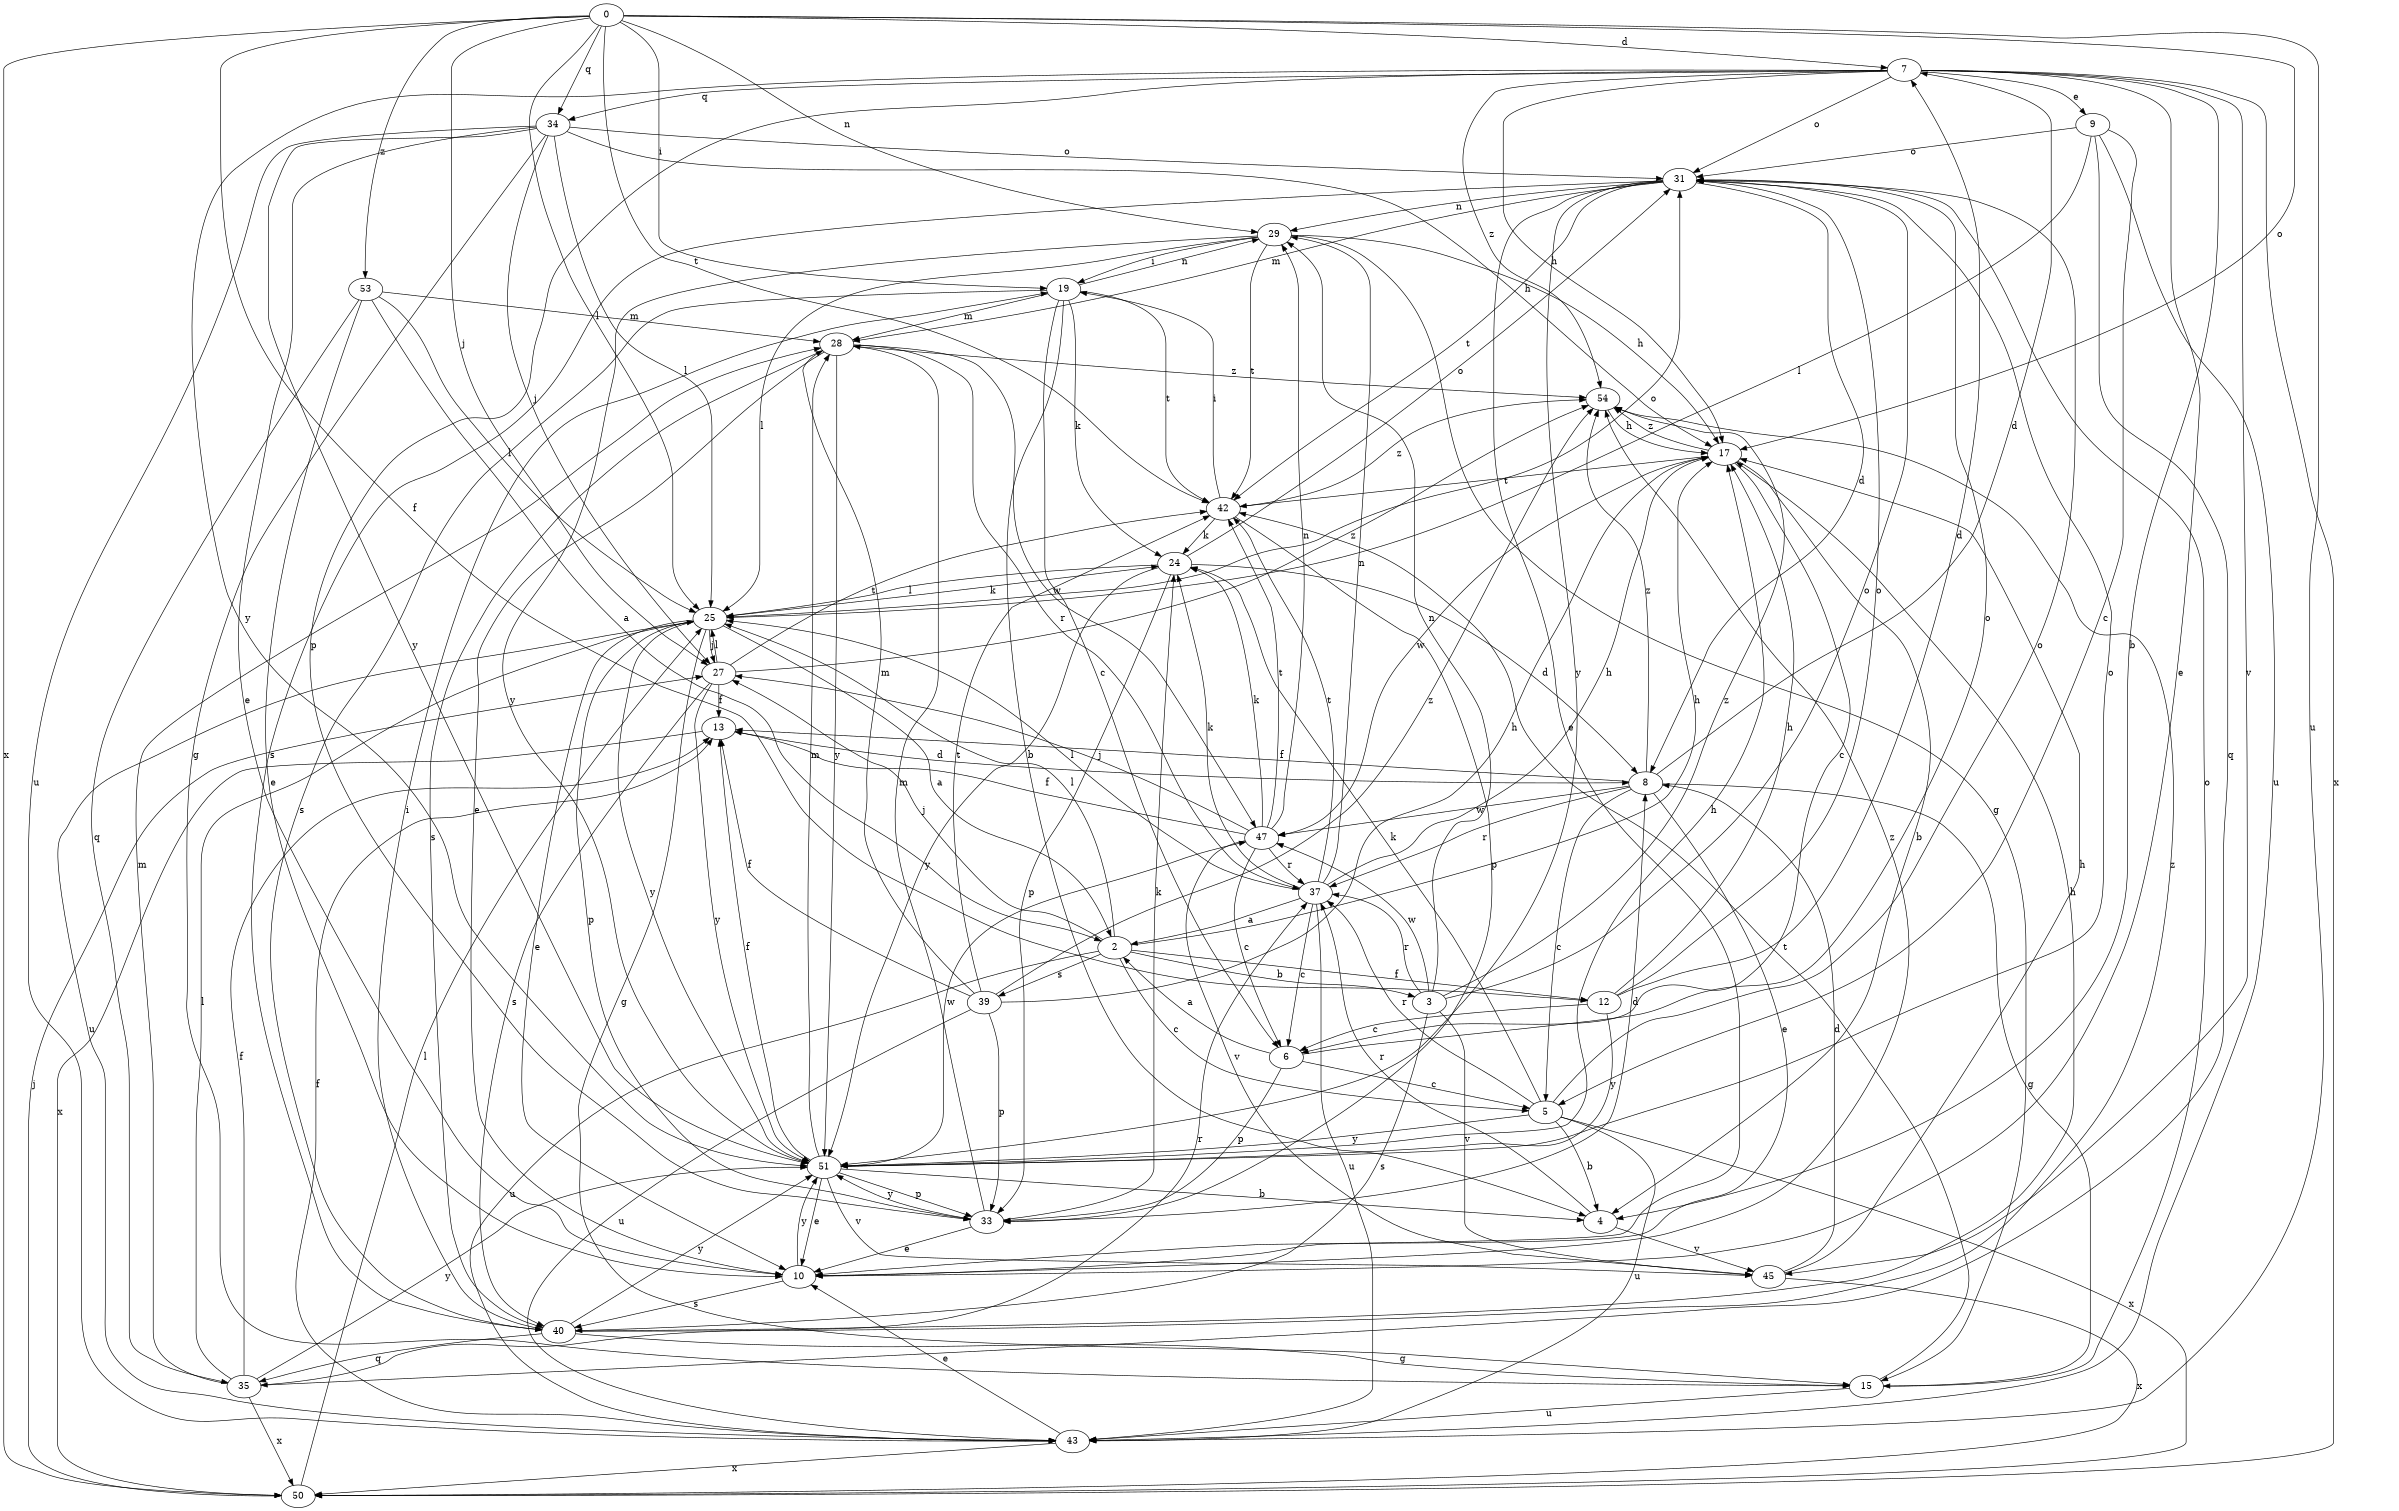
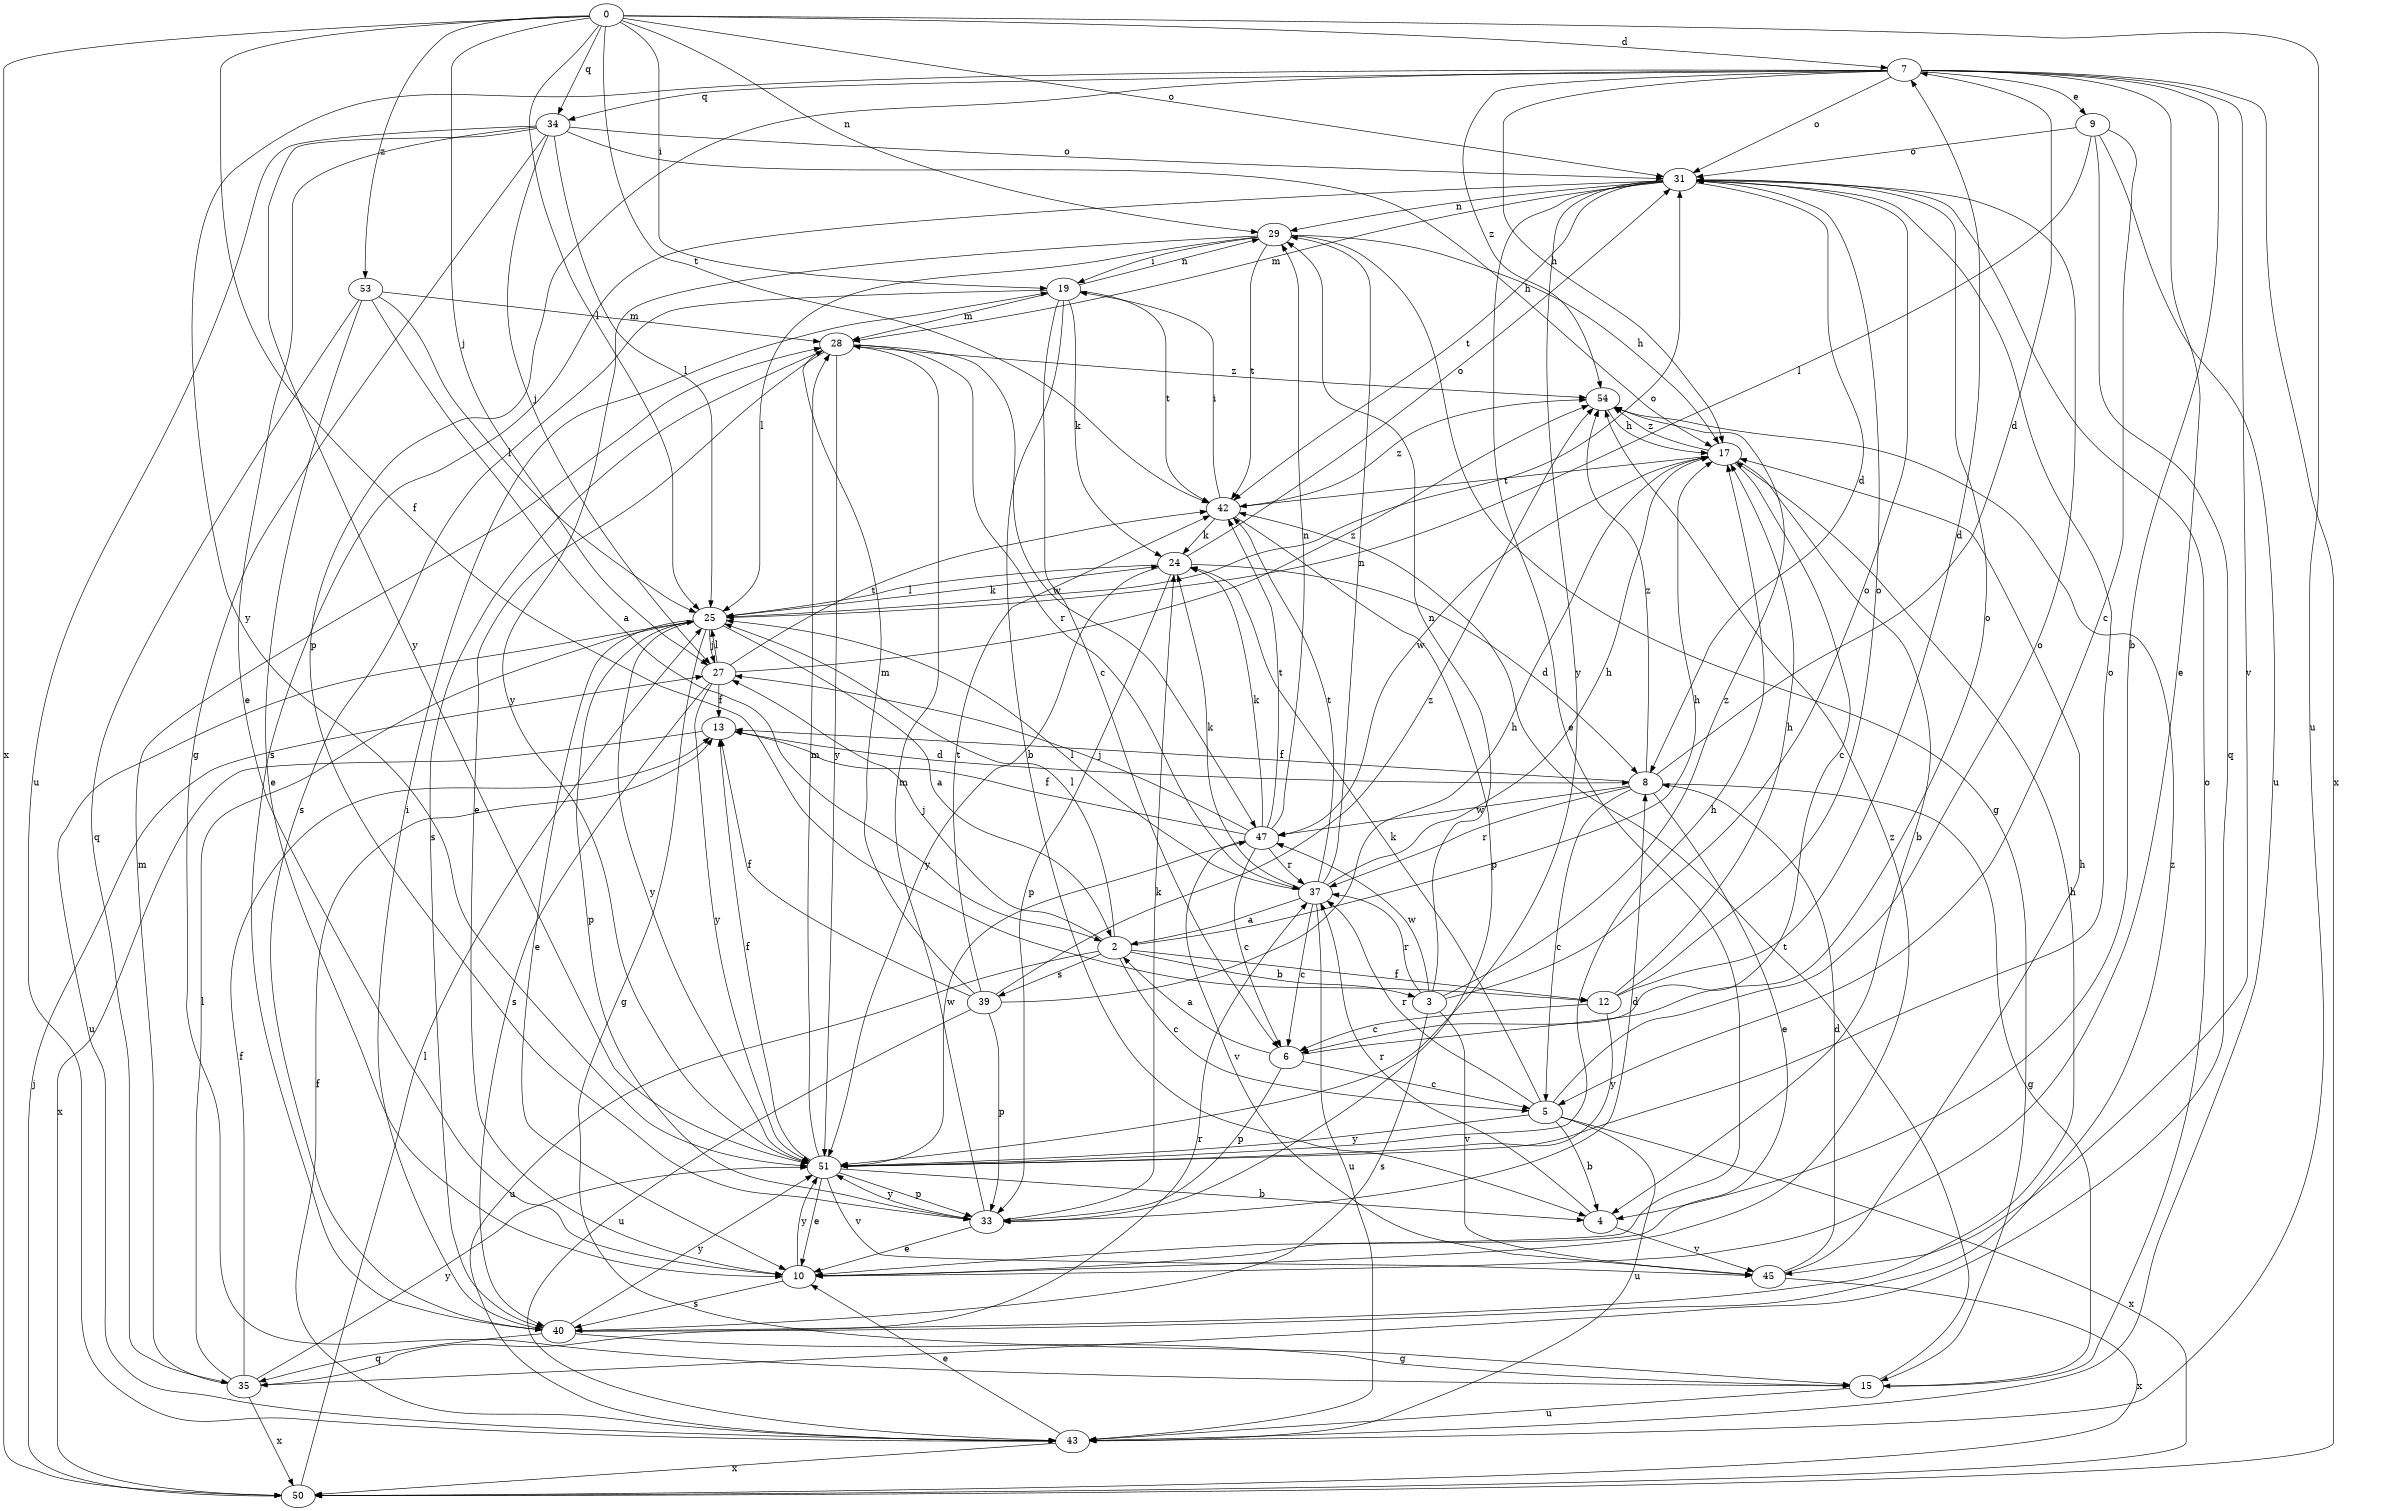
edge "0" -> "17": now "0" -> "31"
